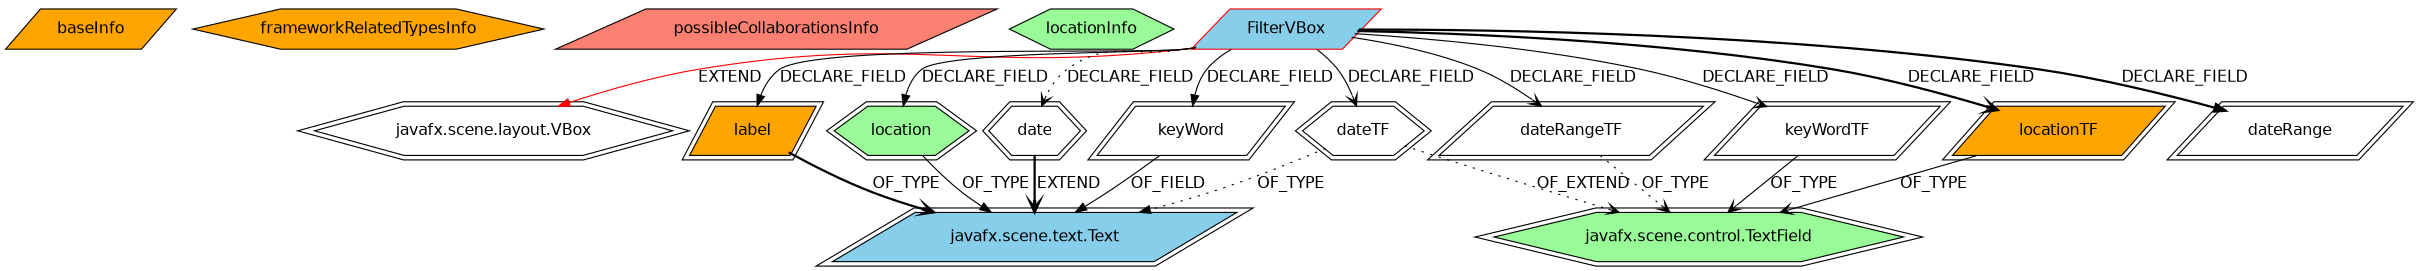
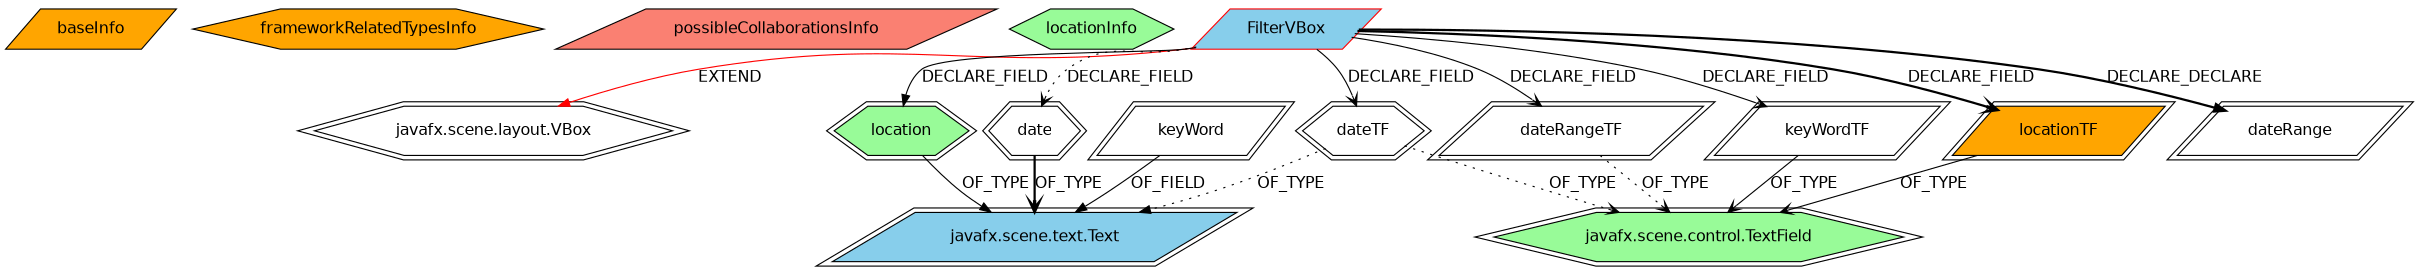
edge "FilterVBox" -> "keyWord": removed, label "DECLARE_FIELD"
edge "FilterVBox" -> "dateRange": label "DECLARE_FIELD" -> "DECLARE_DECLARE"
node "label": removed
edge "date" -> "javafx.scene.text.Text": label "EXTEND" -> "OF_TYPE"
edge "dateTF" -> "javafx.scene.control.TextField": label "OF_EXTEND" -> "OF_TYPE"
